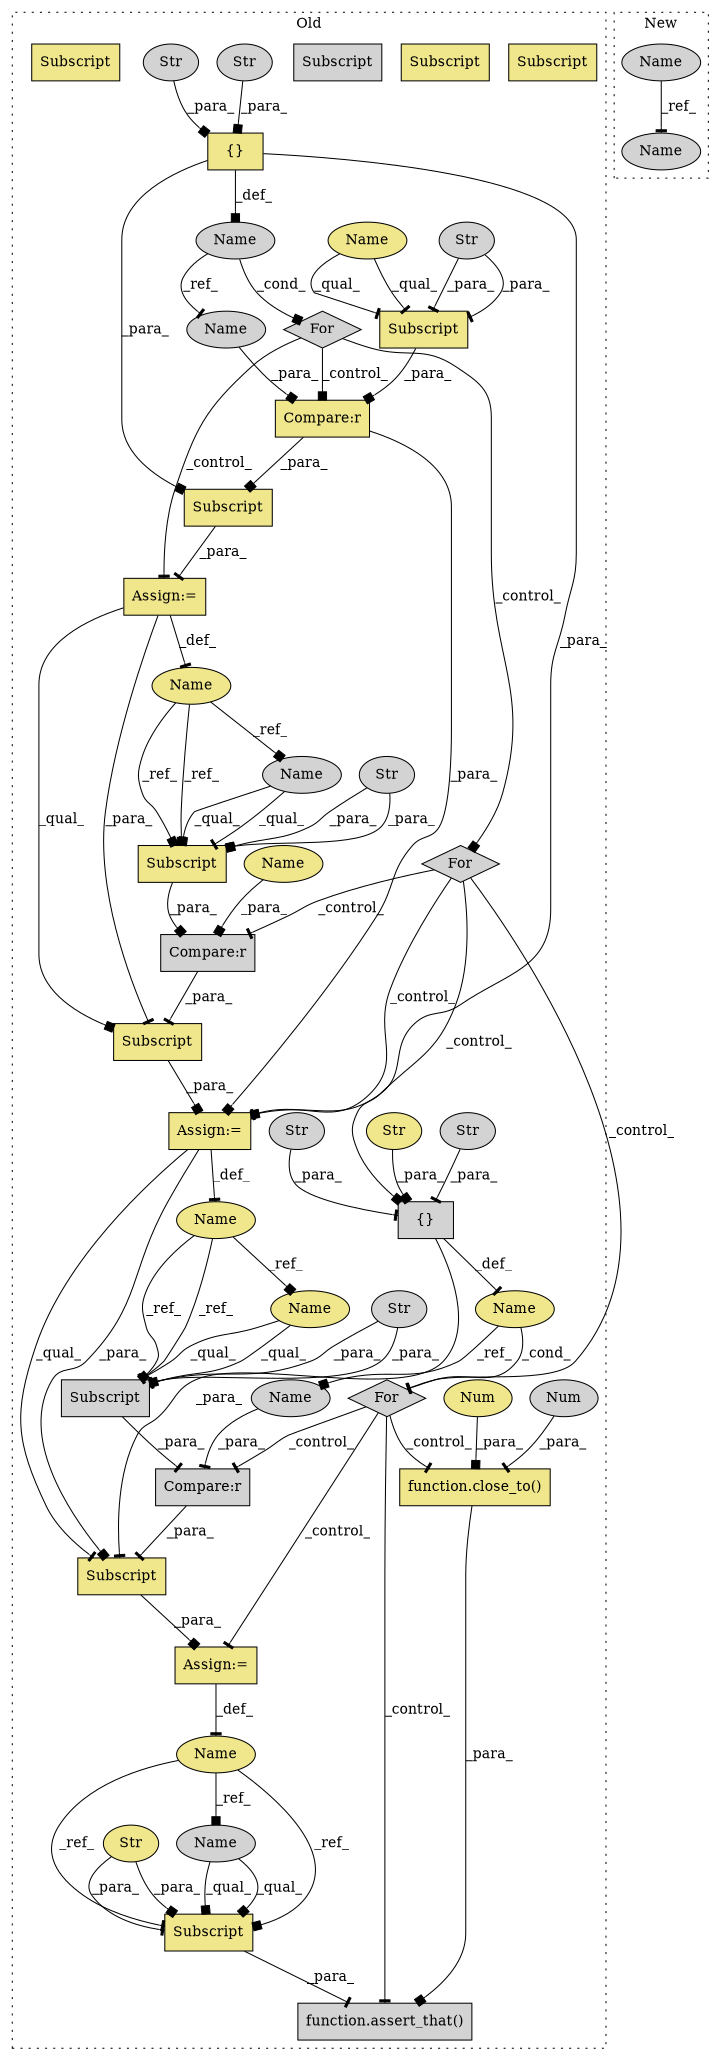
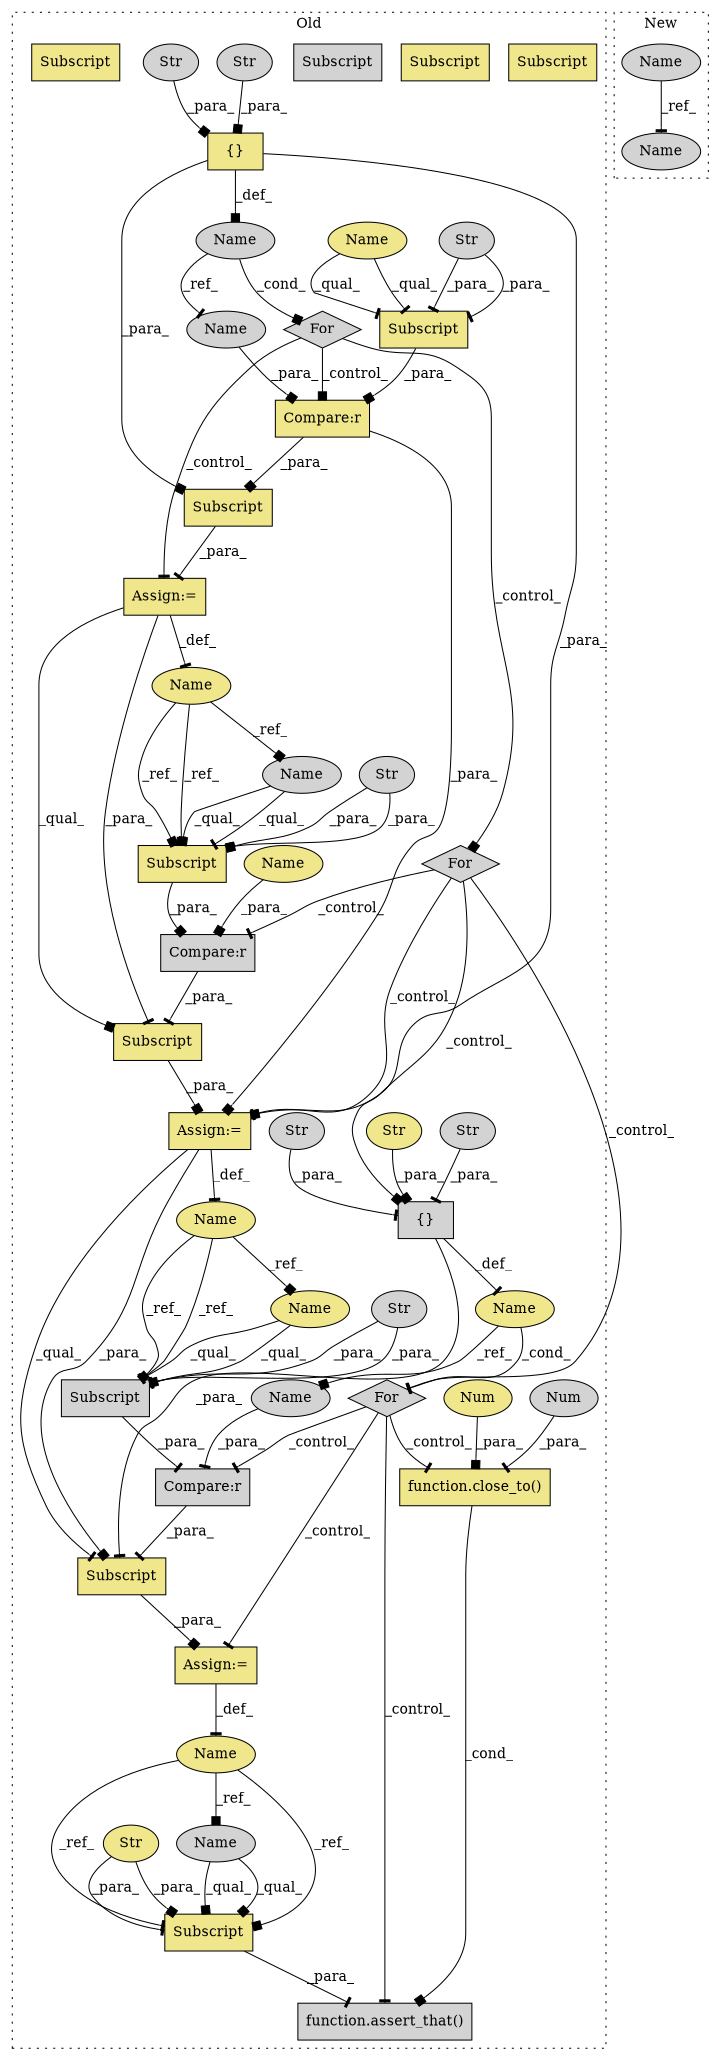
edge "function.close_to()" -> "function.assert_that()": label "_para_" -> "_cond_"
